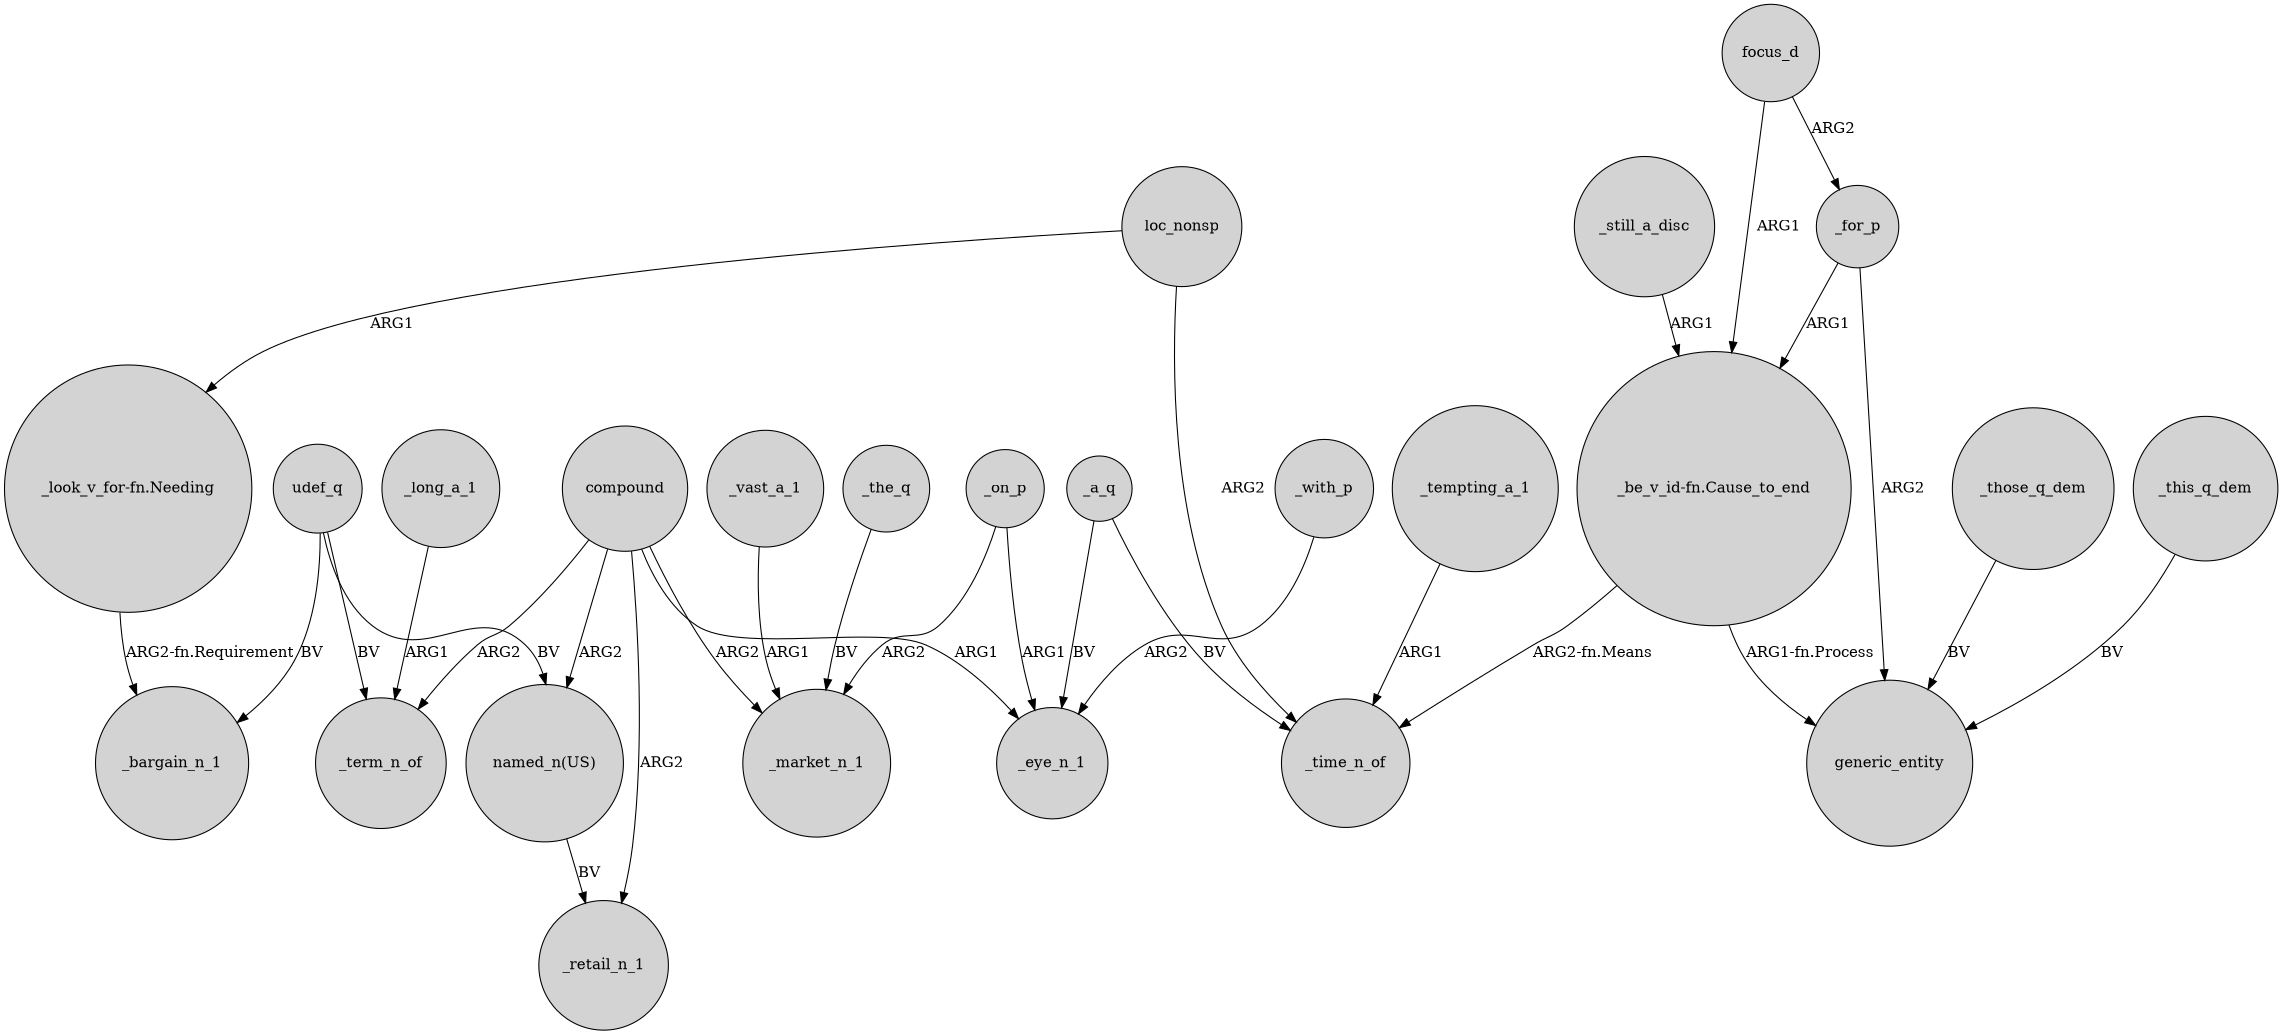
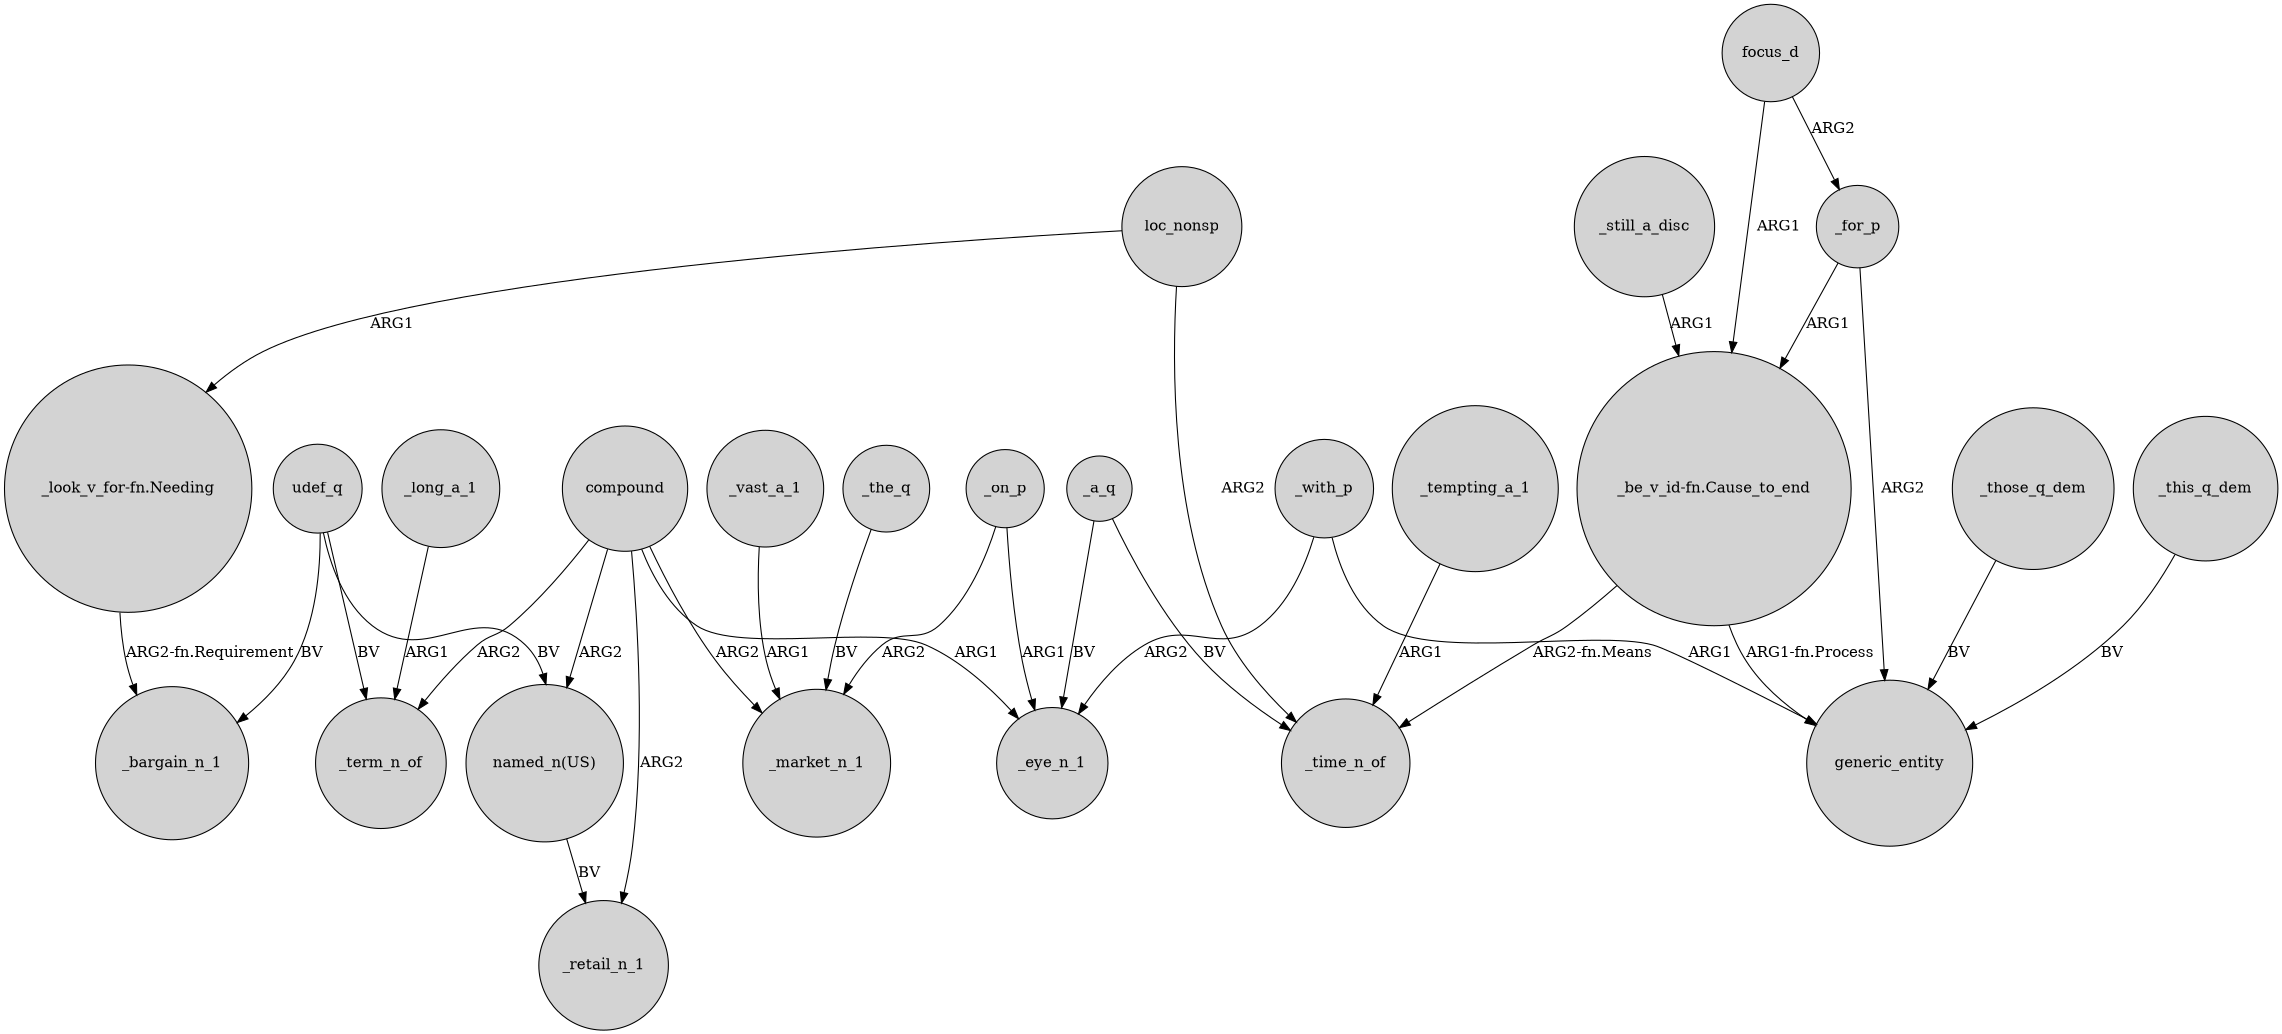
edge "_with_p" -> "generic_entity": added, label "ARG1"
